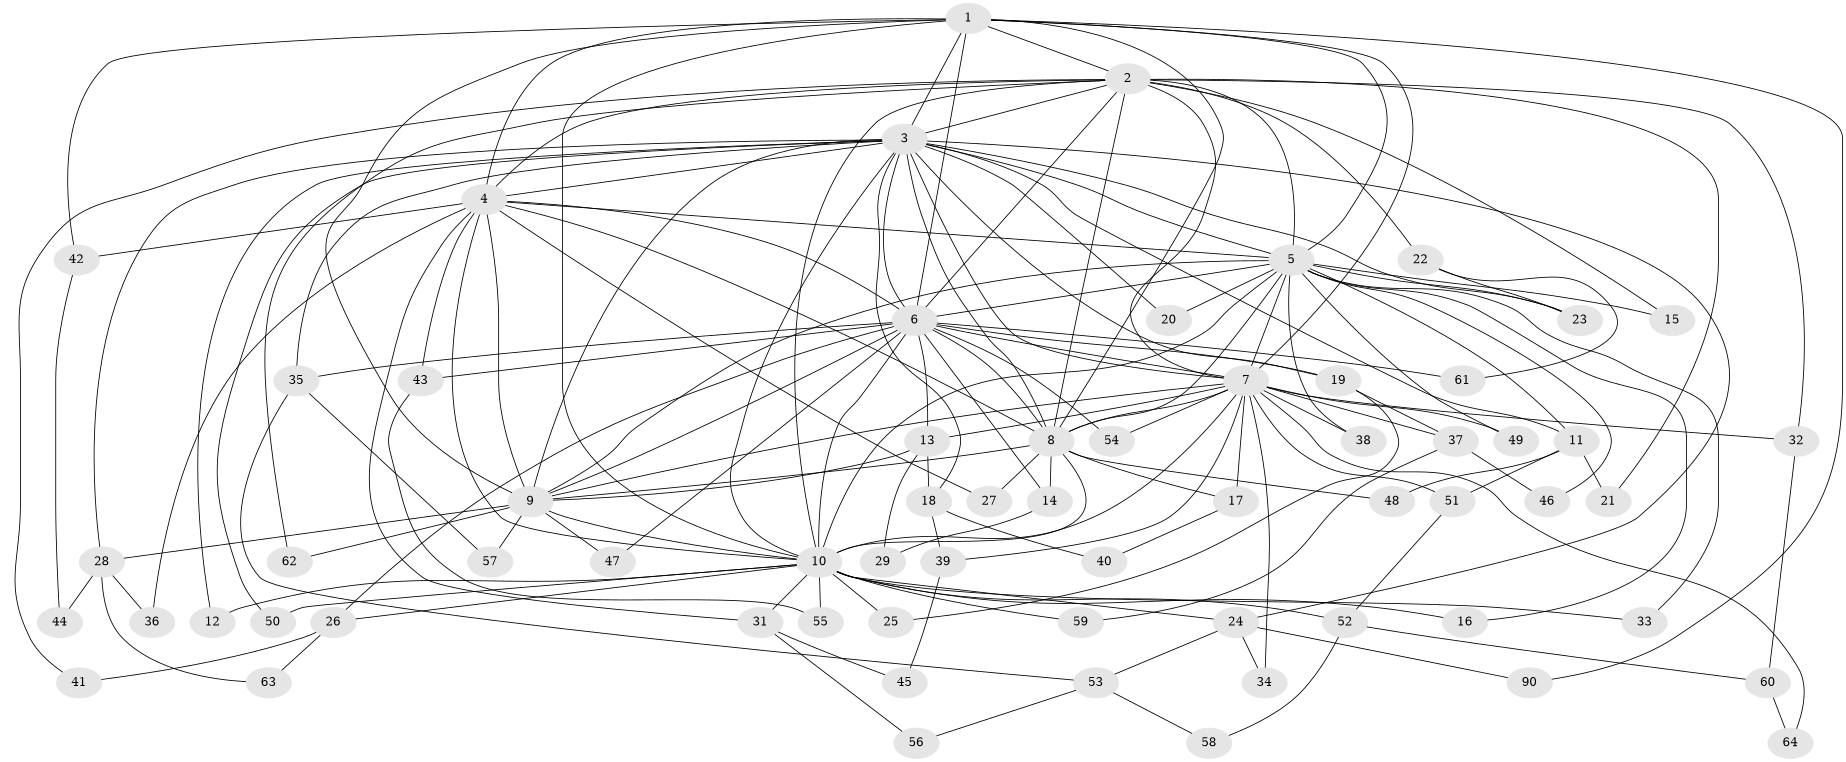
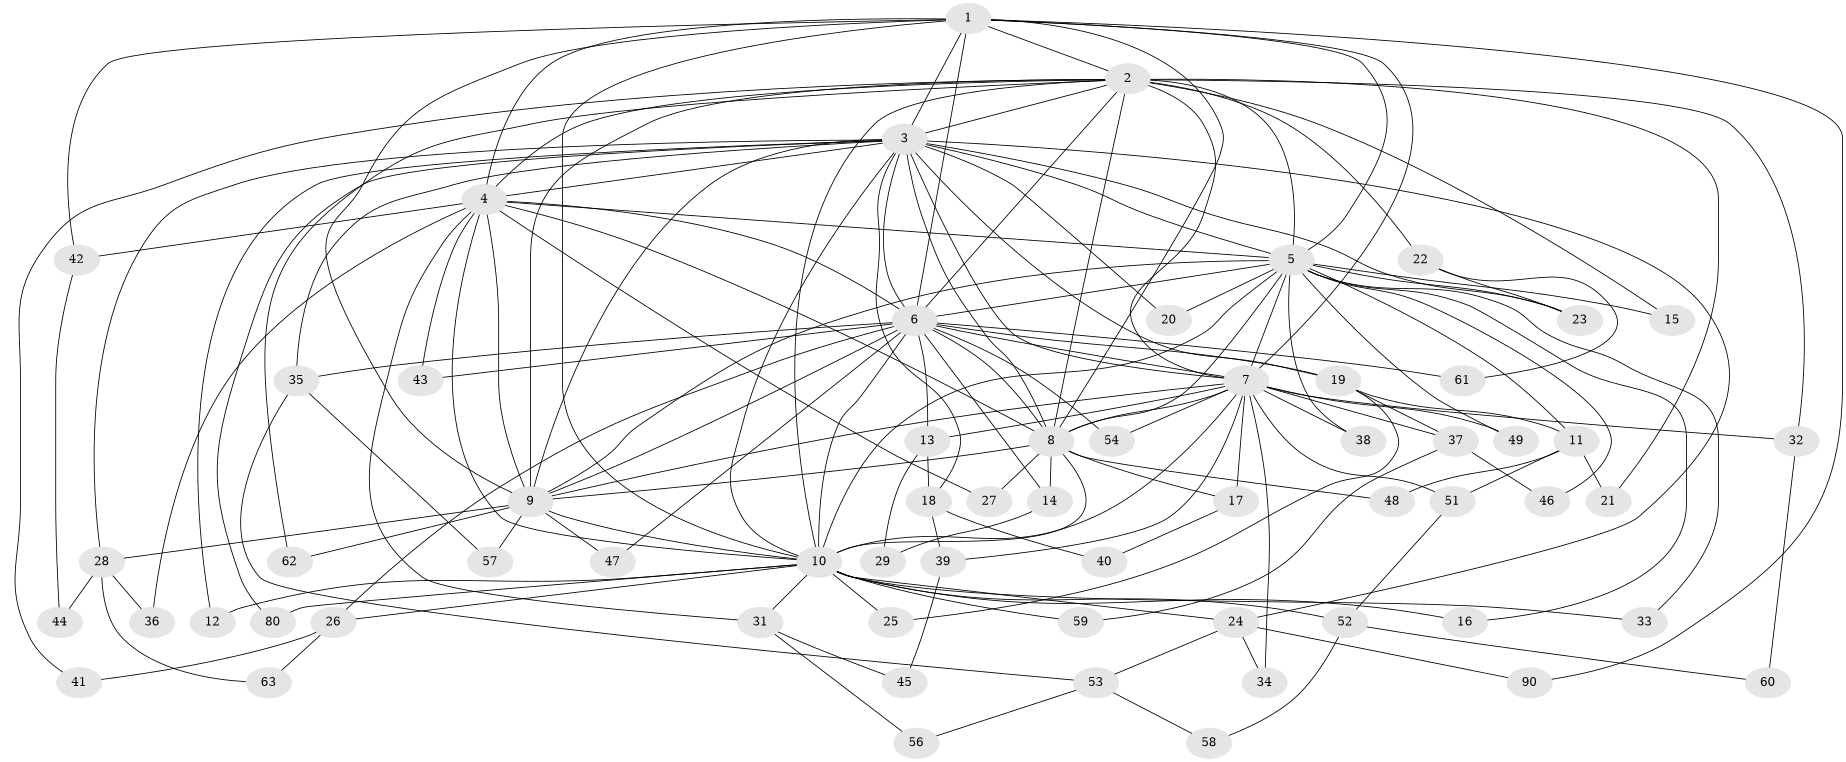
edge "3" -- "11": now "19" -- "11"
edge "13" -- "9": now "2" -- "9"
node "50": label "50" -> "80"
node "55": removed
node "64": removed
